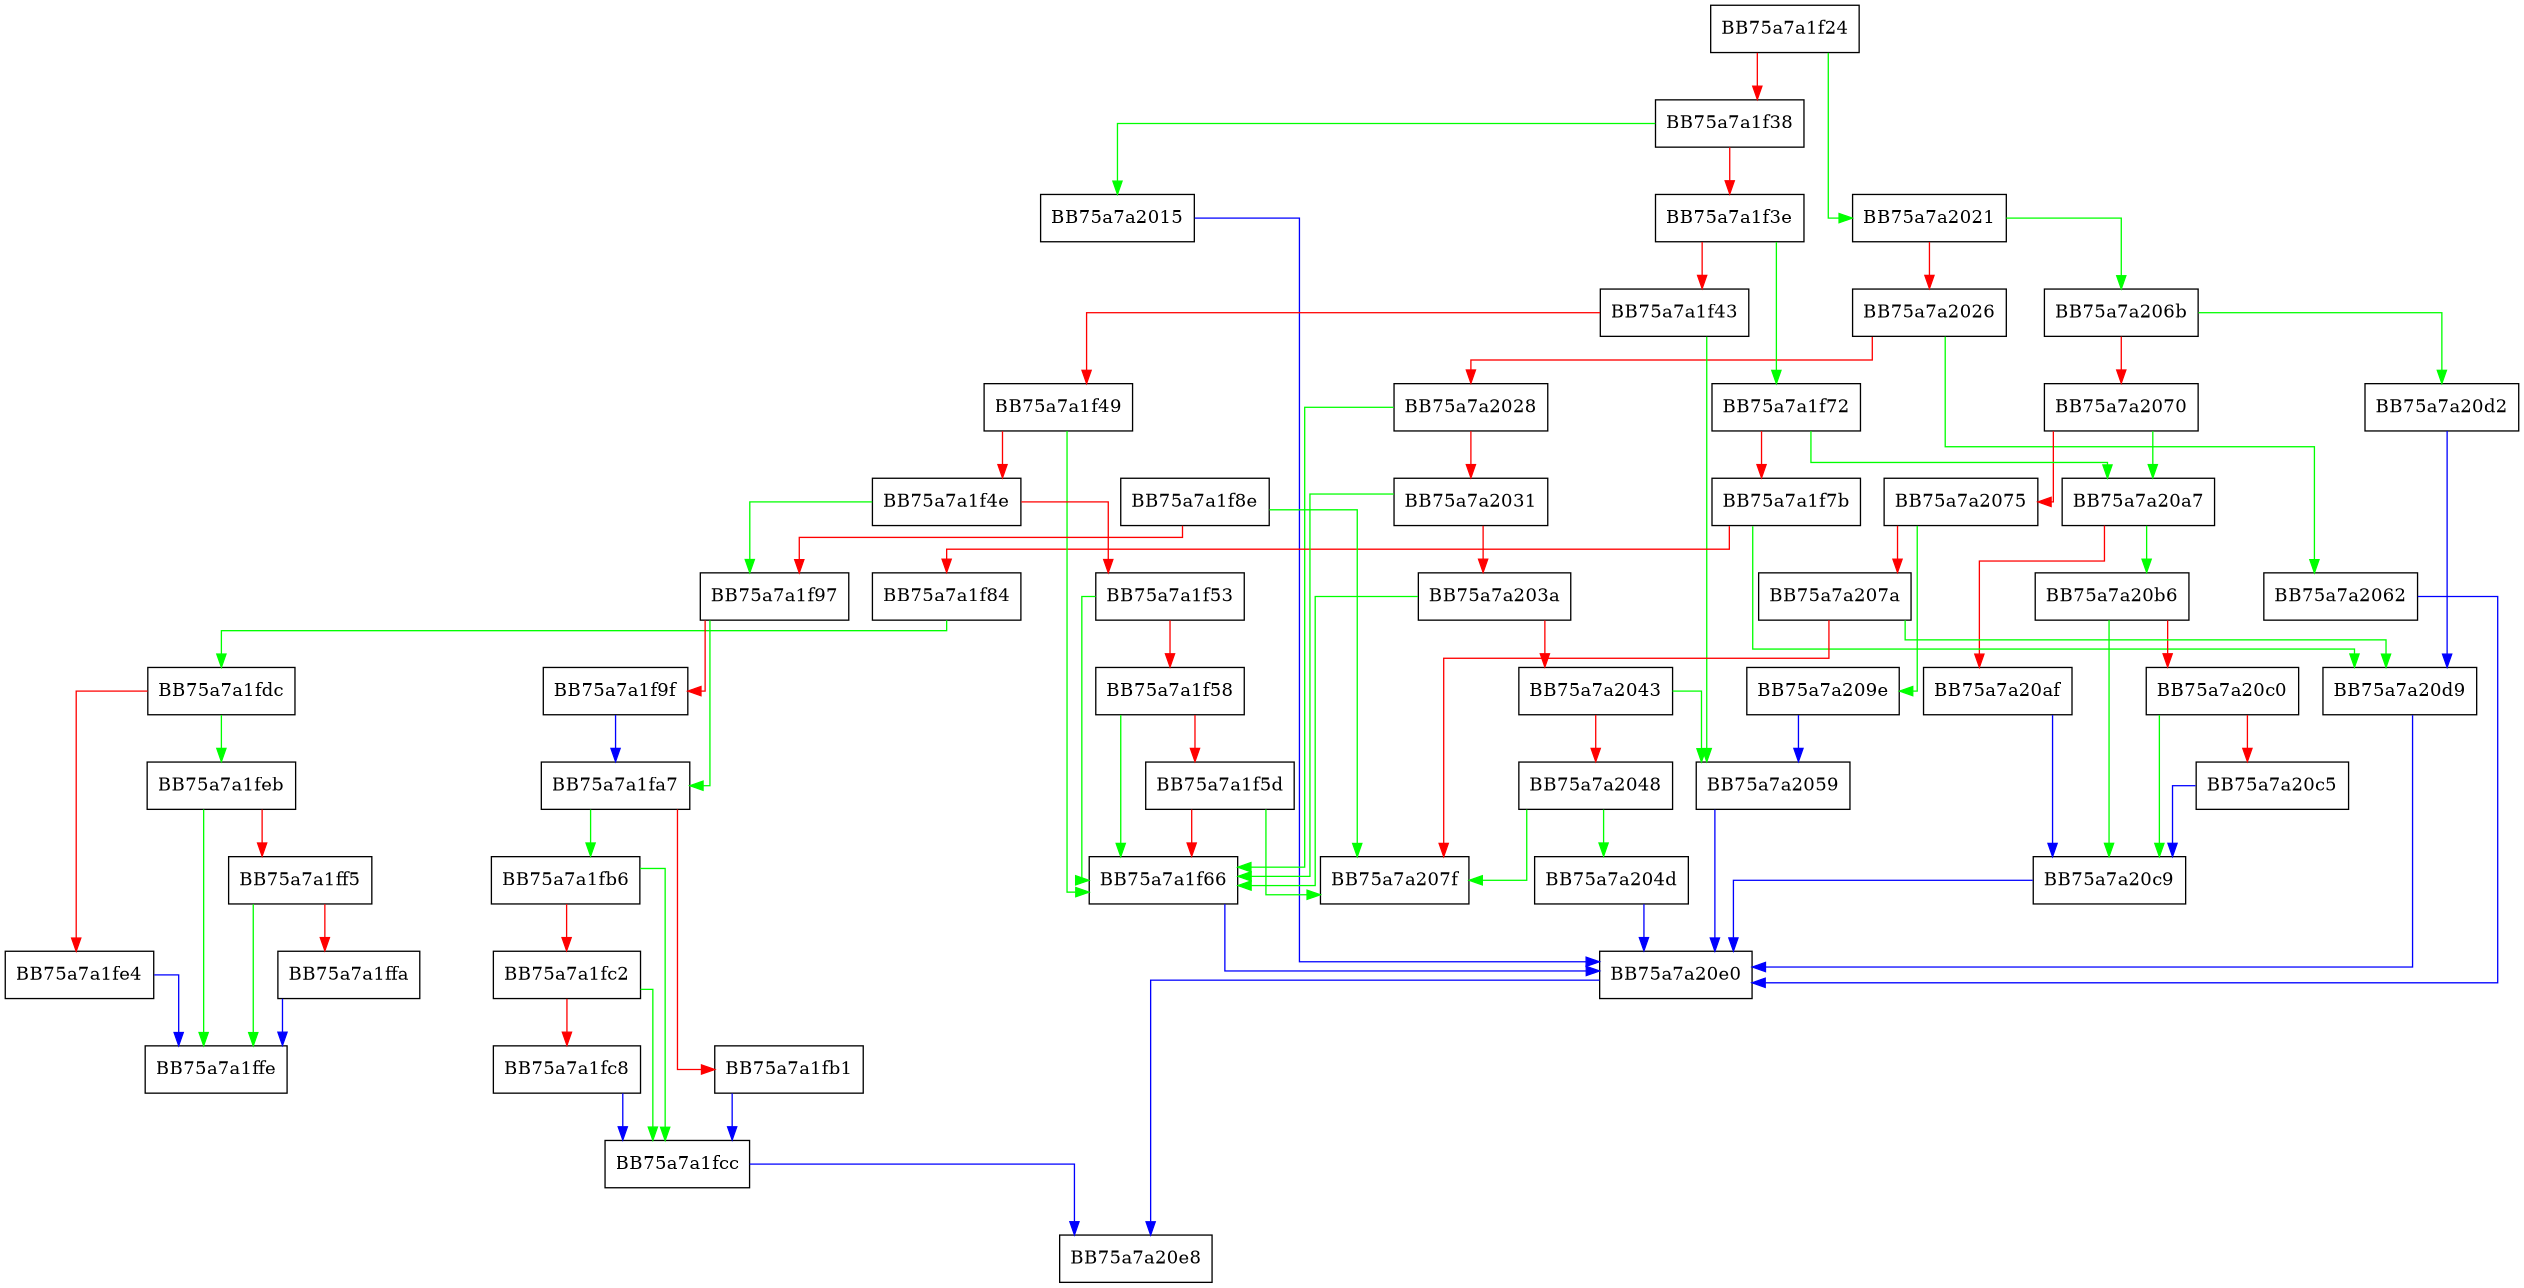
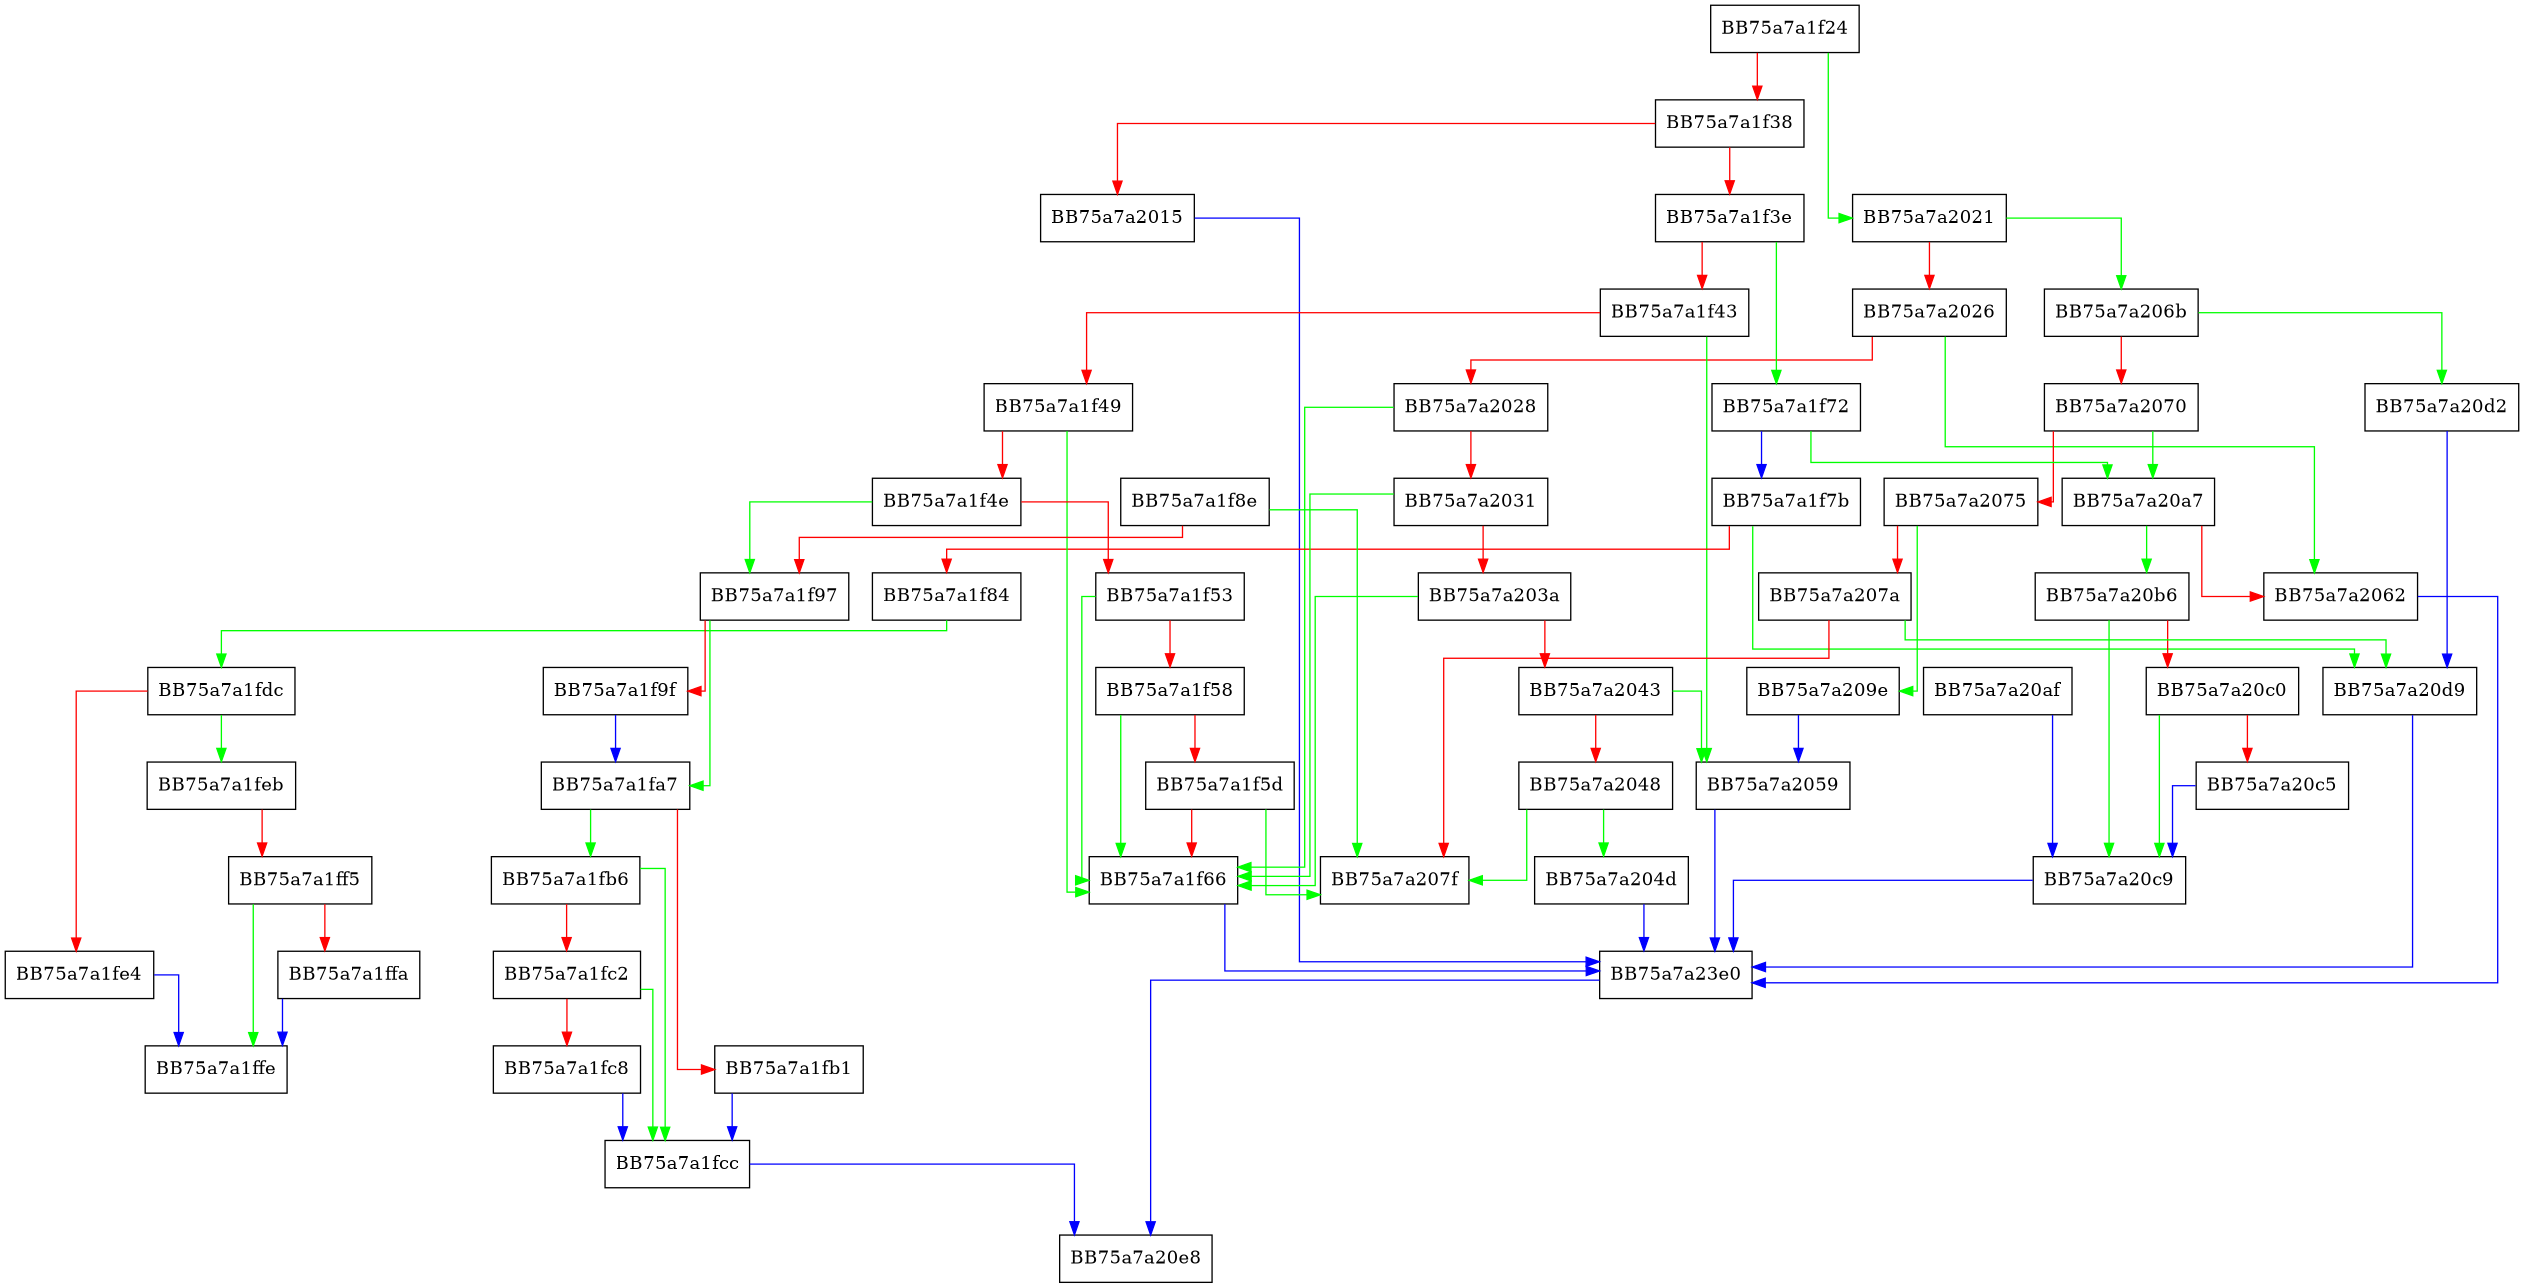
edge "BB75a7a1f38" -> "BB75a7a2015": color green -> red
edge "BB75a7a1f72" -> "BB75a7a1f7b": color red -> blue
edge "BB75a7a20a7" -> "BB75a7a20af": now "BB75a7a20a7" -> "BB75a7a2062"
edge "BB75a7a1feb" -> "BB75a7a1ffe": removed
node "BB75a7a20e0": label "BB75a7a20e0" -> "BB75a7a23e0"
